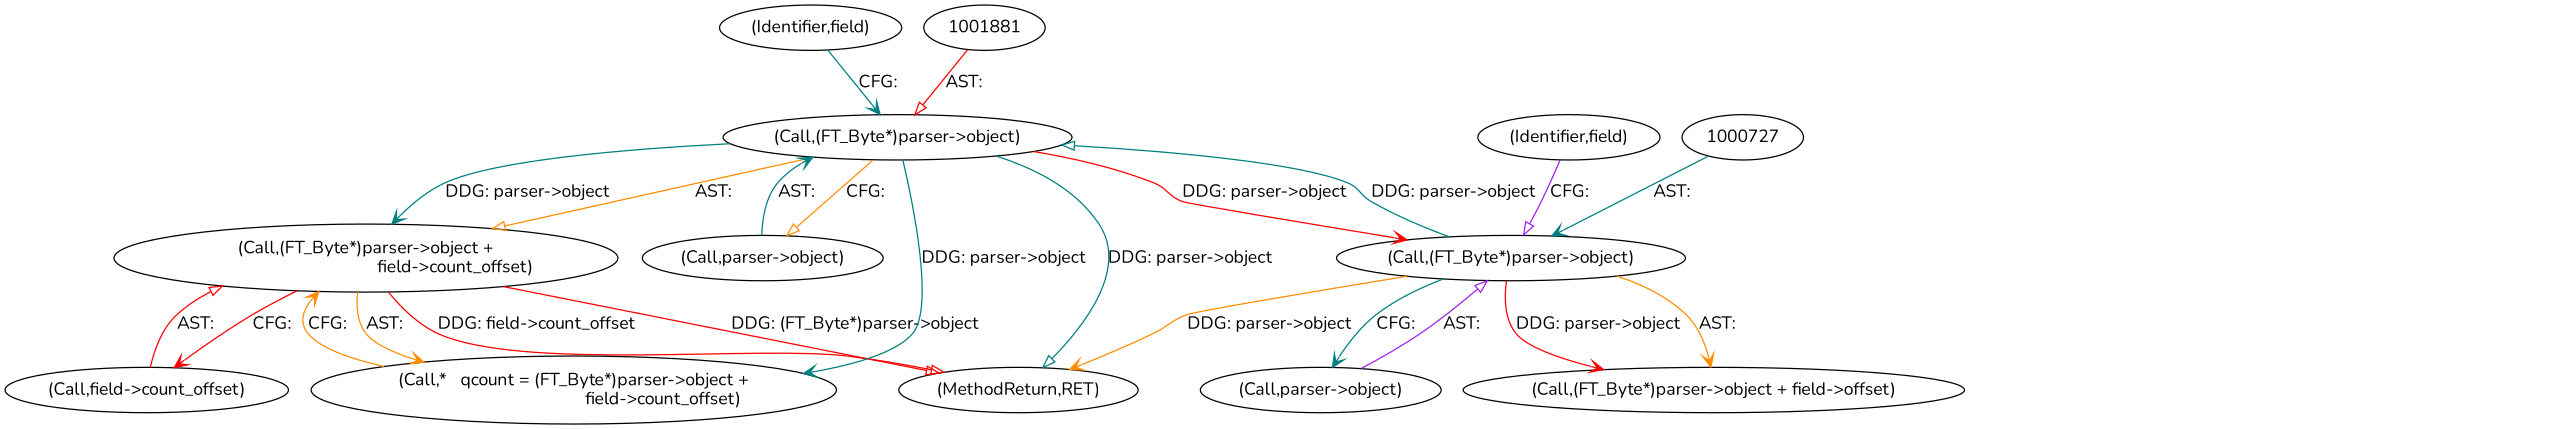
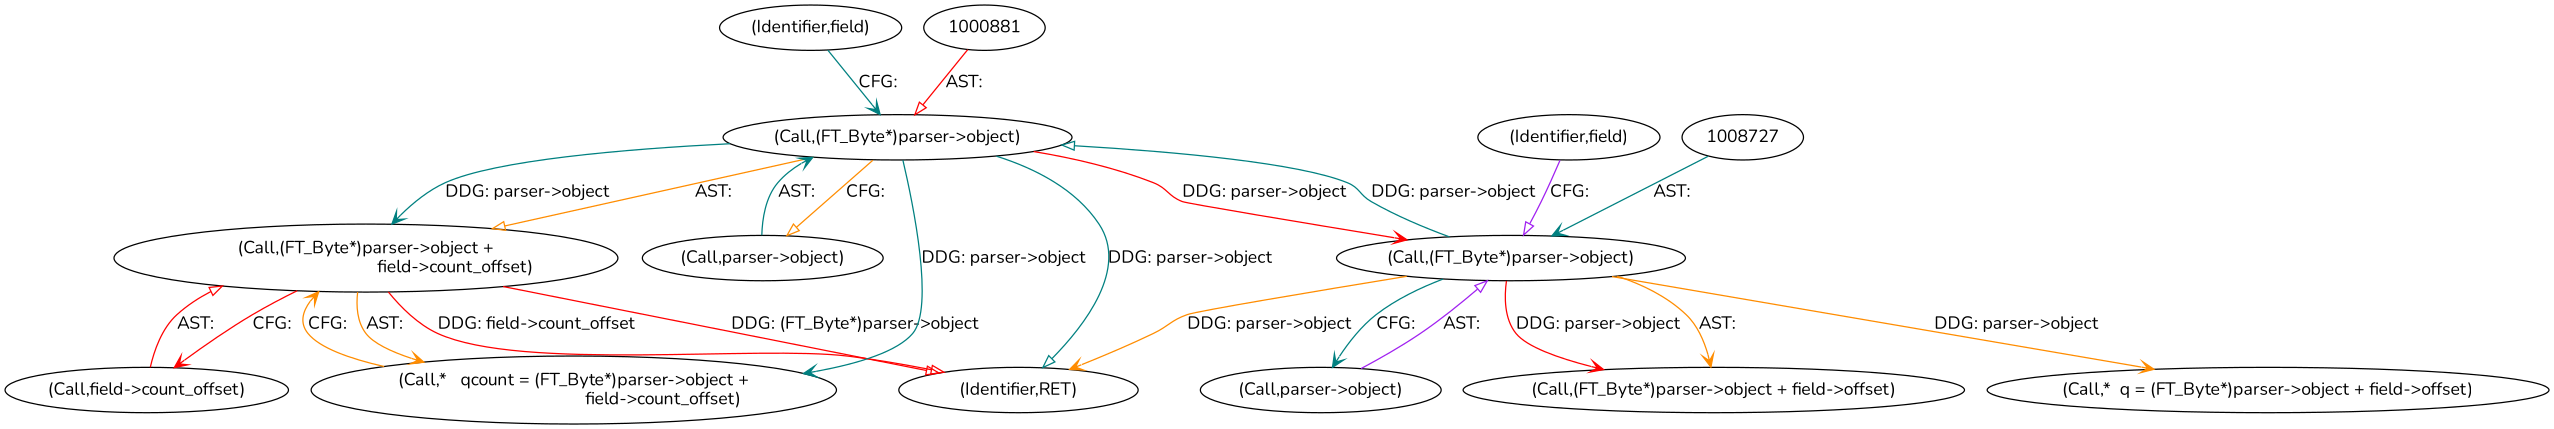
node "1001881": label "1001881" -> "1000881"
node "1000727": label "1000727" -> "1008727"
node "(MethodReturn,RET)": label "(MethodReturn,RET)" -> "(Identifier,RET)"
node "(Call,*  q = (FT_Byte*)parser->object + field->offset)": added
